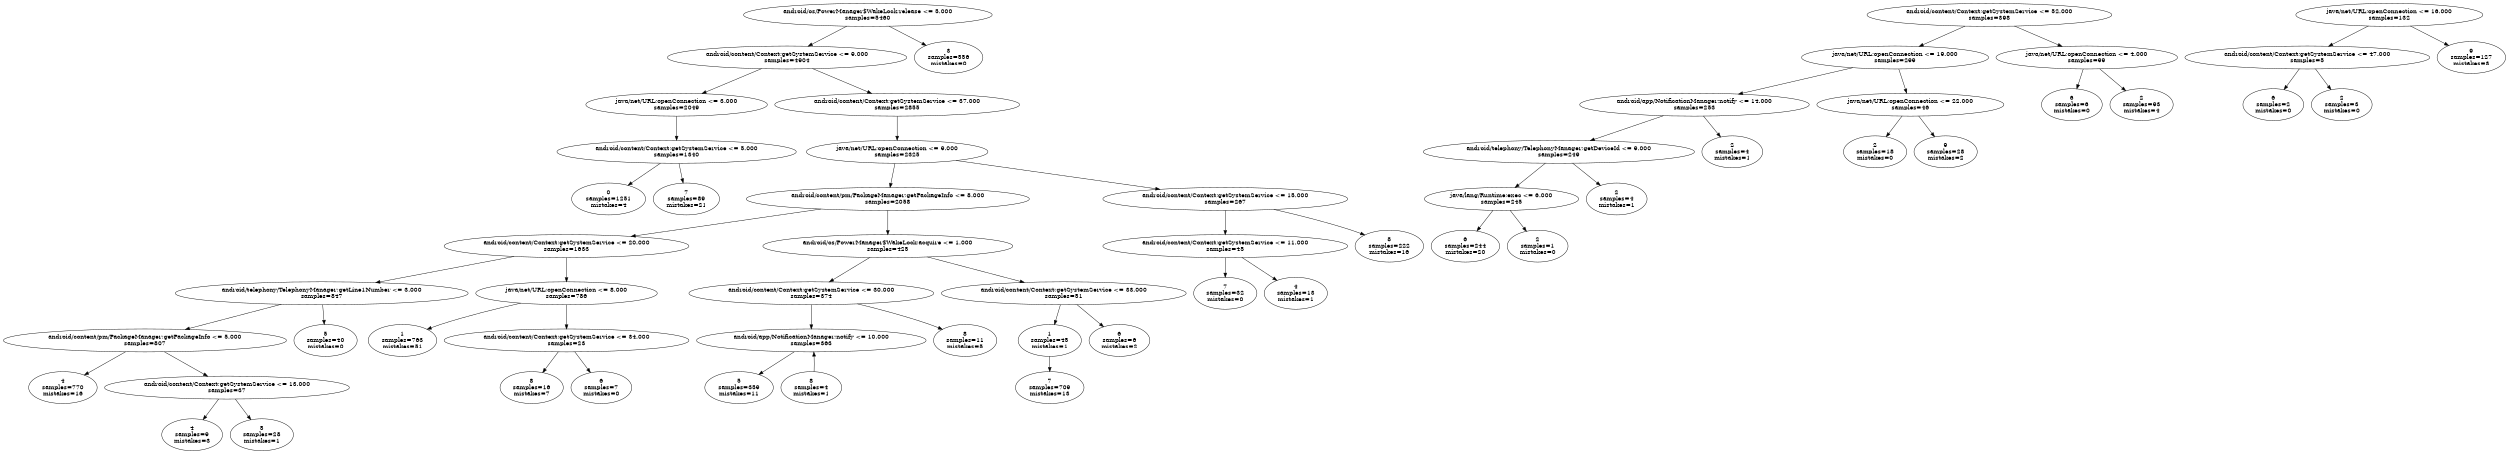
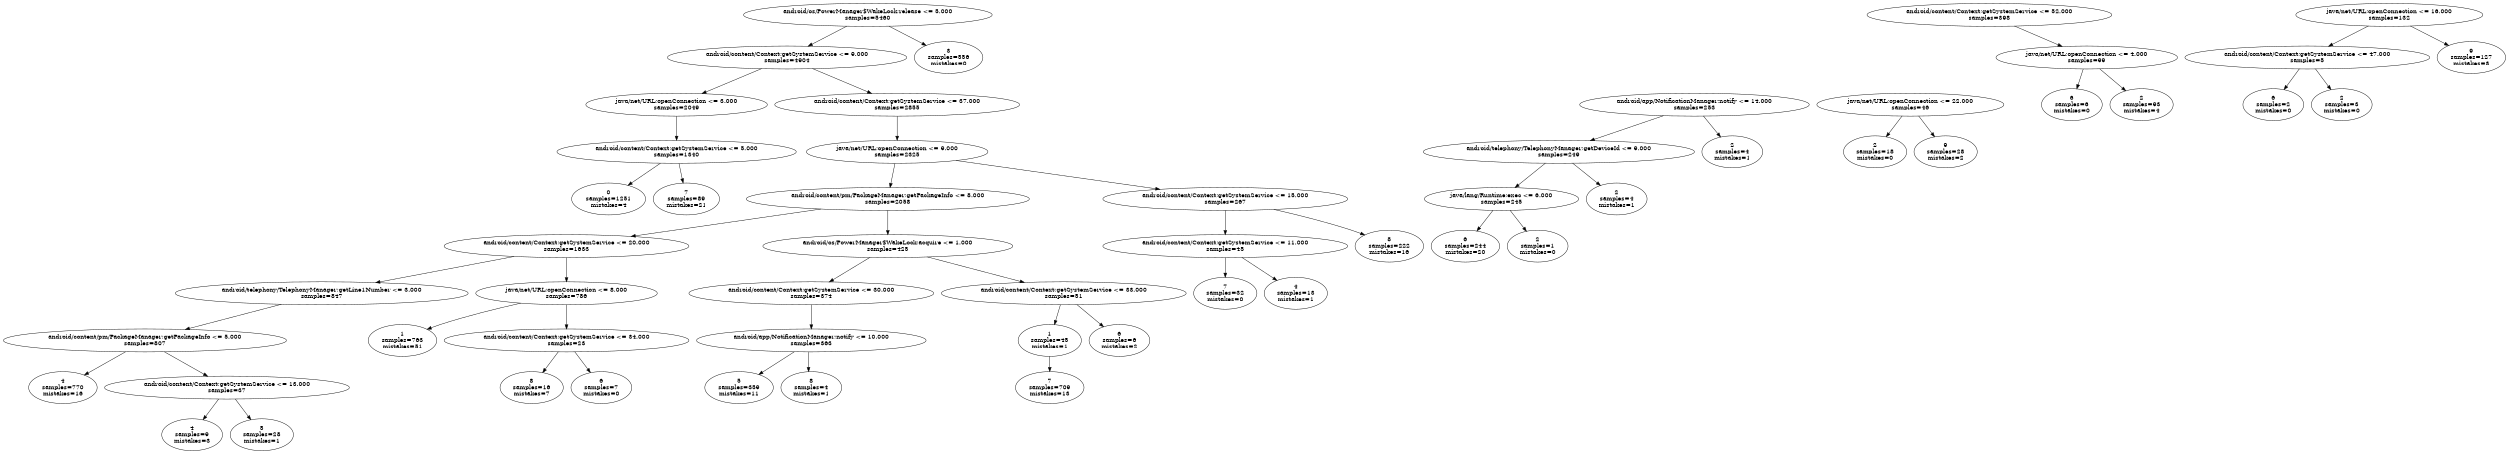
node "java/net/URL;openConnection <= 19.000 samples=299": removed
node "5 samples=40 mistakes=0": removed
node "8 samples=11 mistakes=5": removed
edge "8 samples=4 mistakes=1" -> "android/app/NotificationManager;notify <= 10.000 samples=363": reversed
